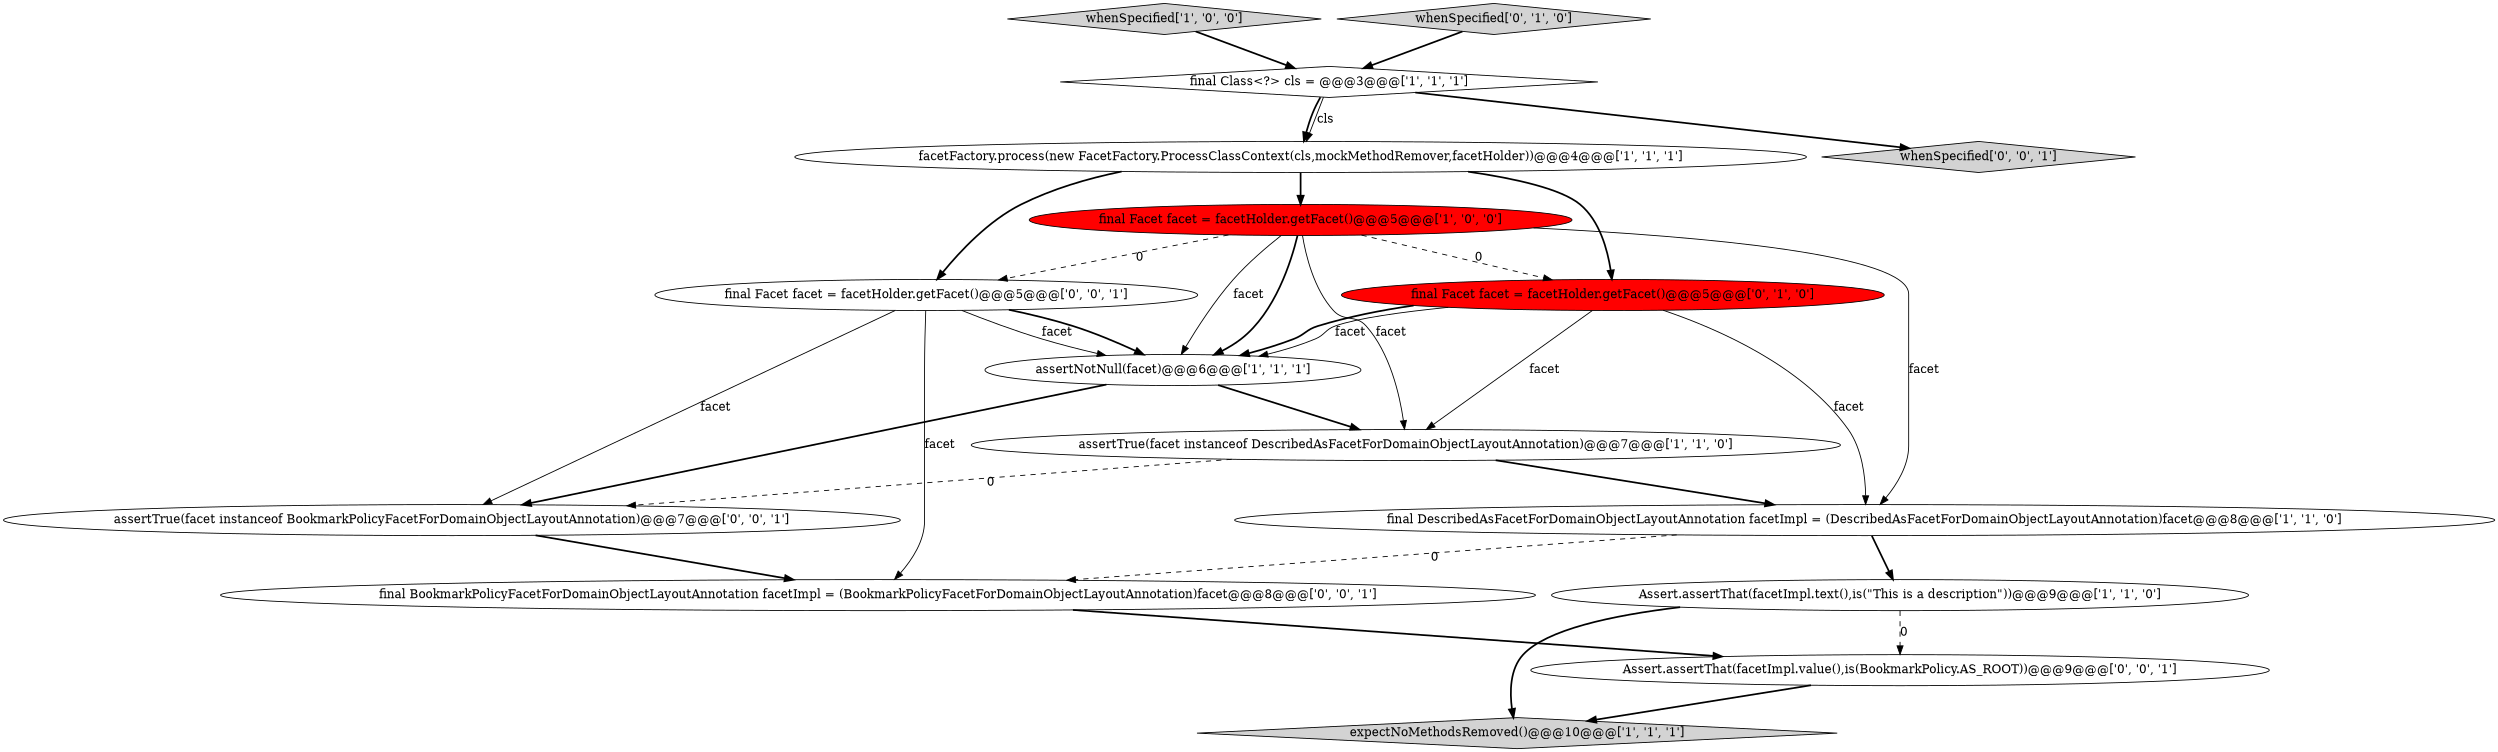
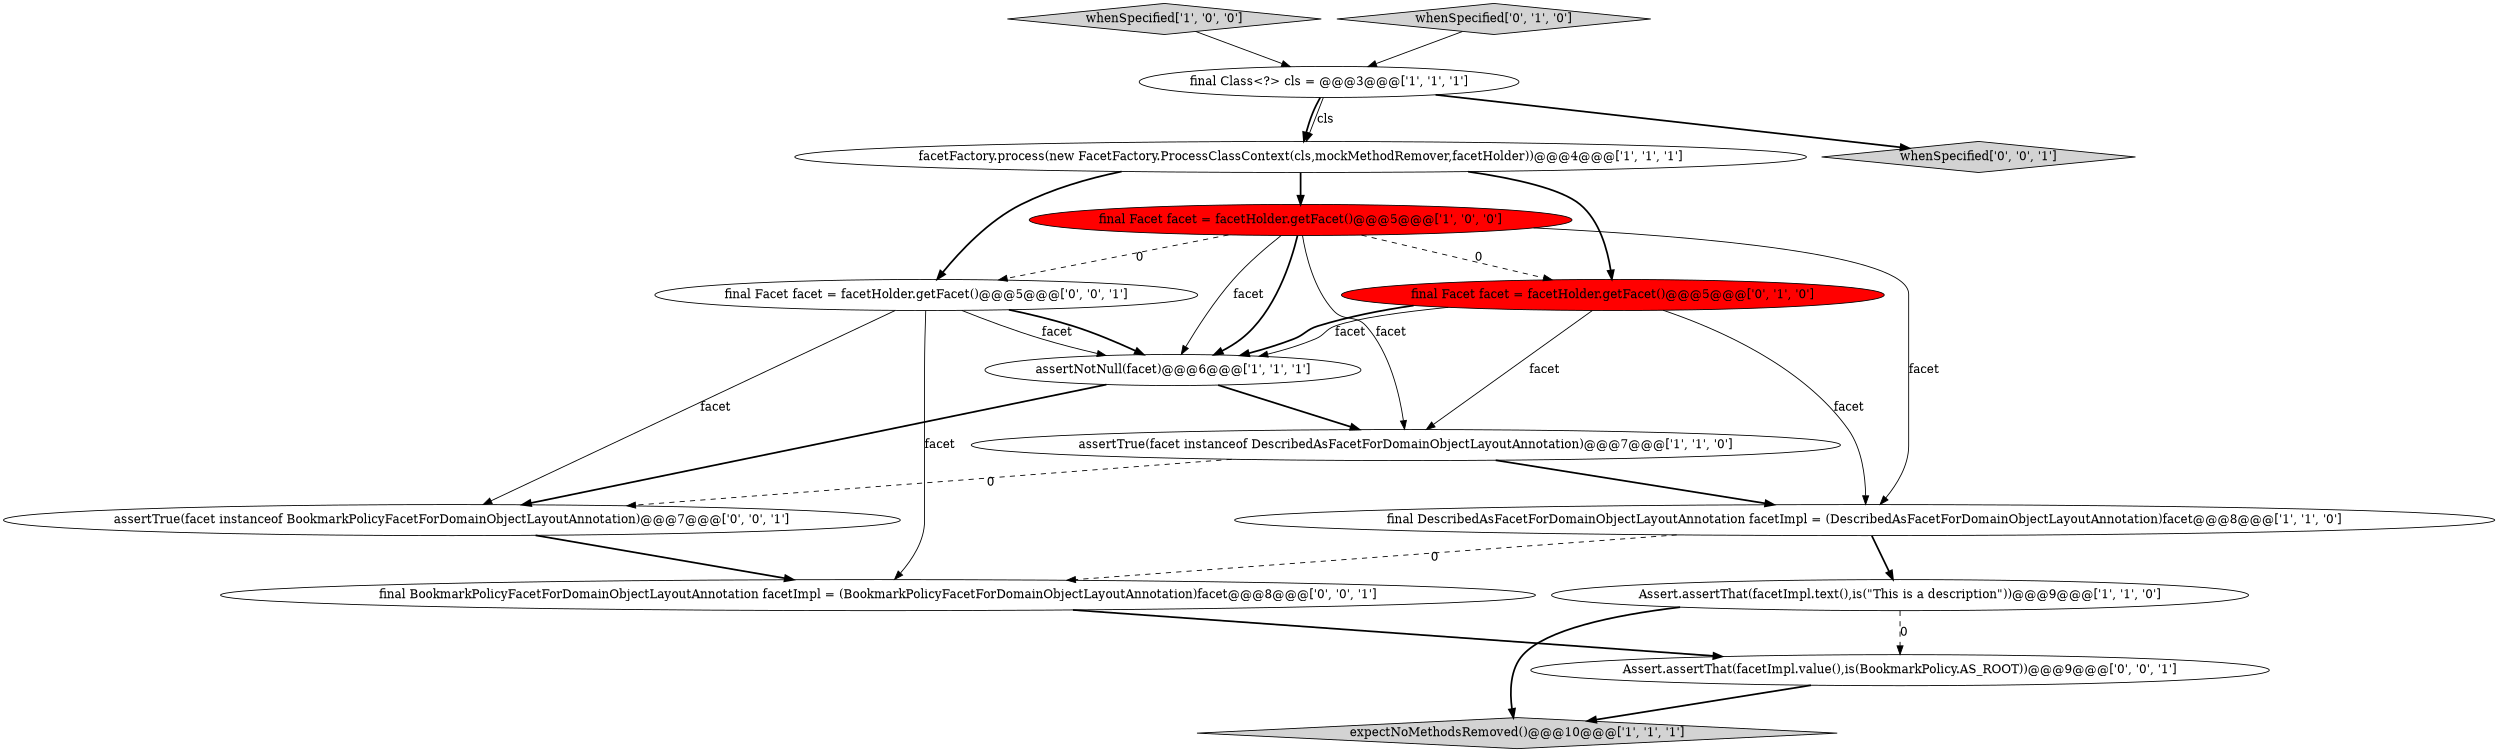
edge "whenSpecified['1', '0', '0']" -> "final Class<?> cls = @@@3@@@['1', '1', '1']": style bold -> solid
edge "whenSpecified['0', '1', '0']" -> "final Class<?> cls = @@@3@@@['1', '1', '1']": style bold -> solid
node "final Class<?> cls = @@@3@@@['1', '1', '1']": shape diamond -> ellipse
